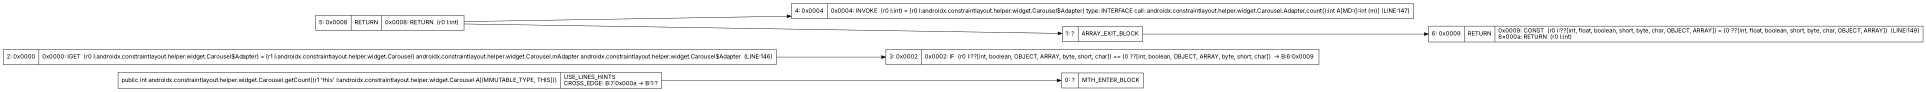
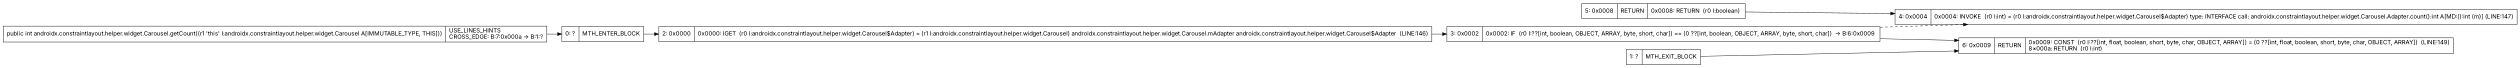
node "5: 0x0008": text "0x0008: RETURN  (r0 I:int)" -> "0x0008: RETURN  (r0 I:boolean)"
edge "3: 0x0002" -> "4: 0x0004": added
edge "5: 0x0008" -> "1: ?": removed
edge "0: ?" -> "2: 0x0000": added
node "1: ?": text "ARRAY_EXIT_BLOCK" -> "MTH_EXIT_BLOCK"
edge "3: 0x0002" -> "6: 0x0009": added
